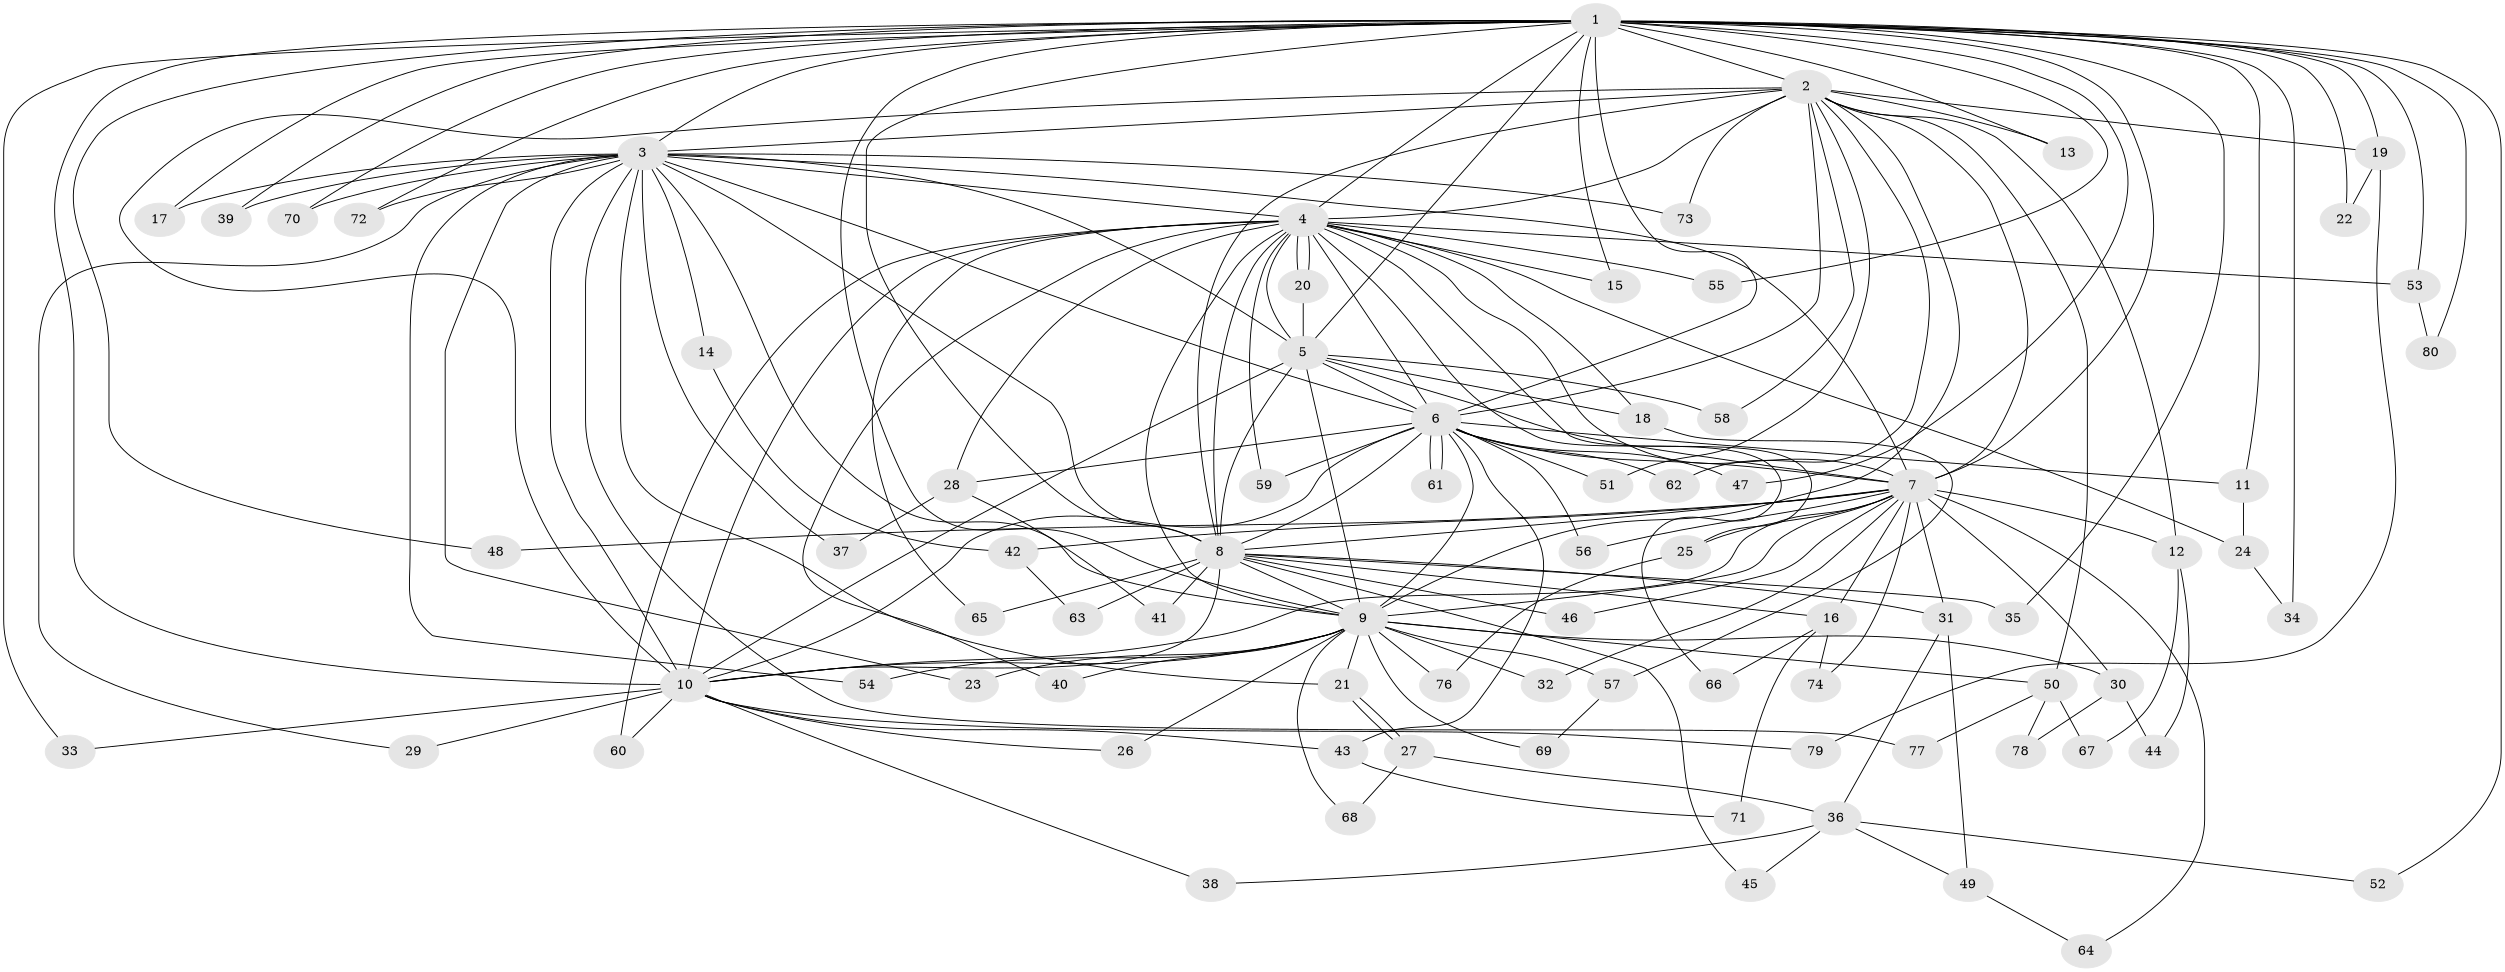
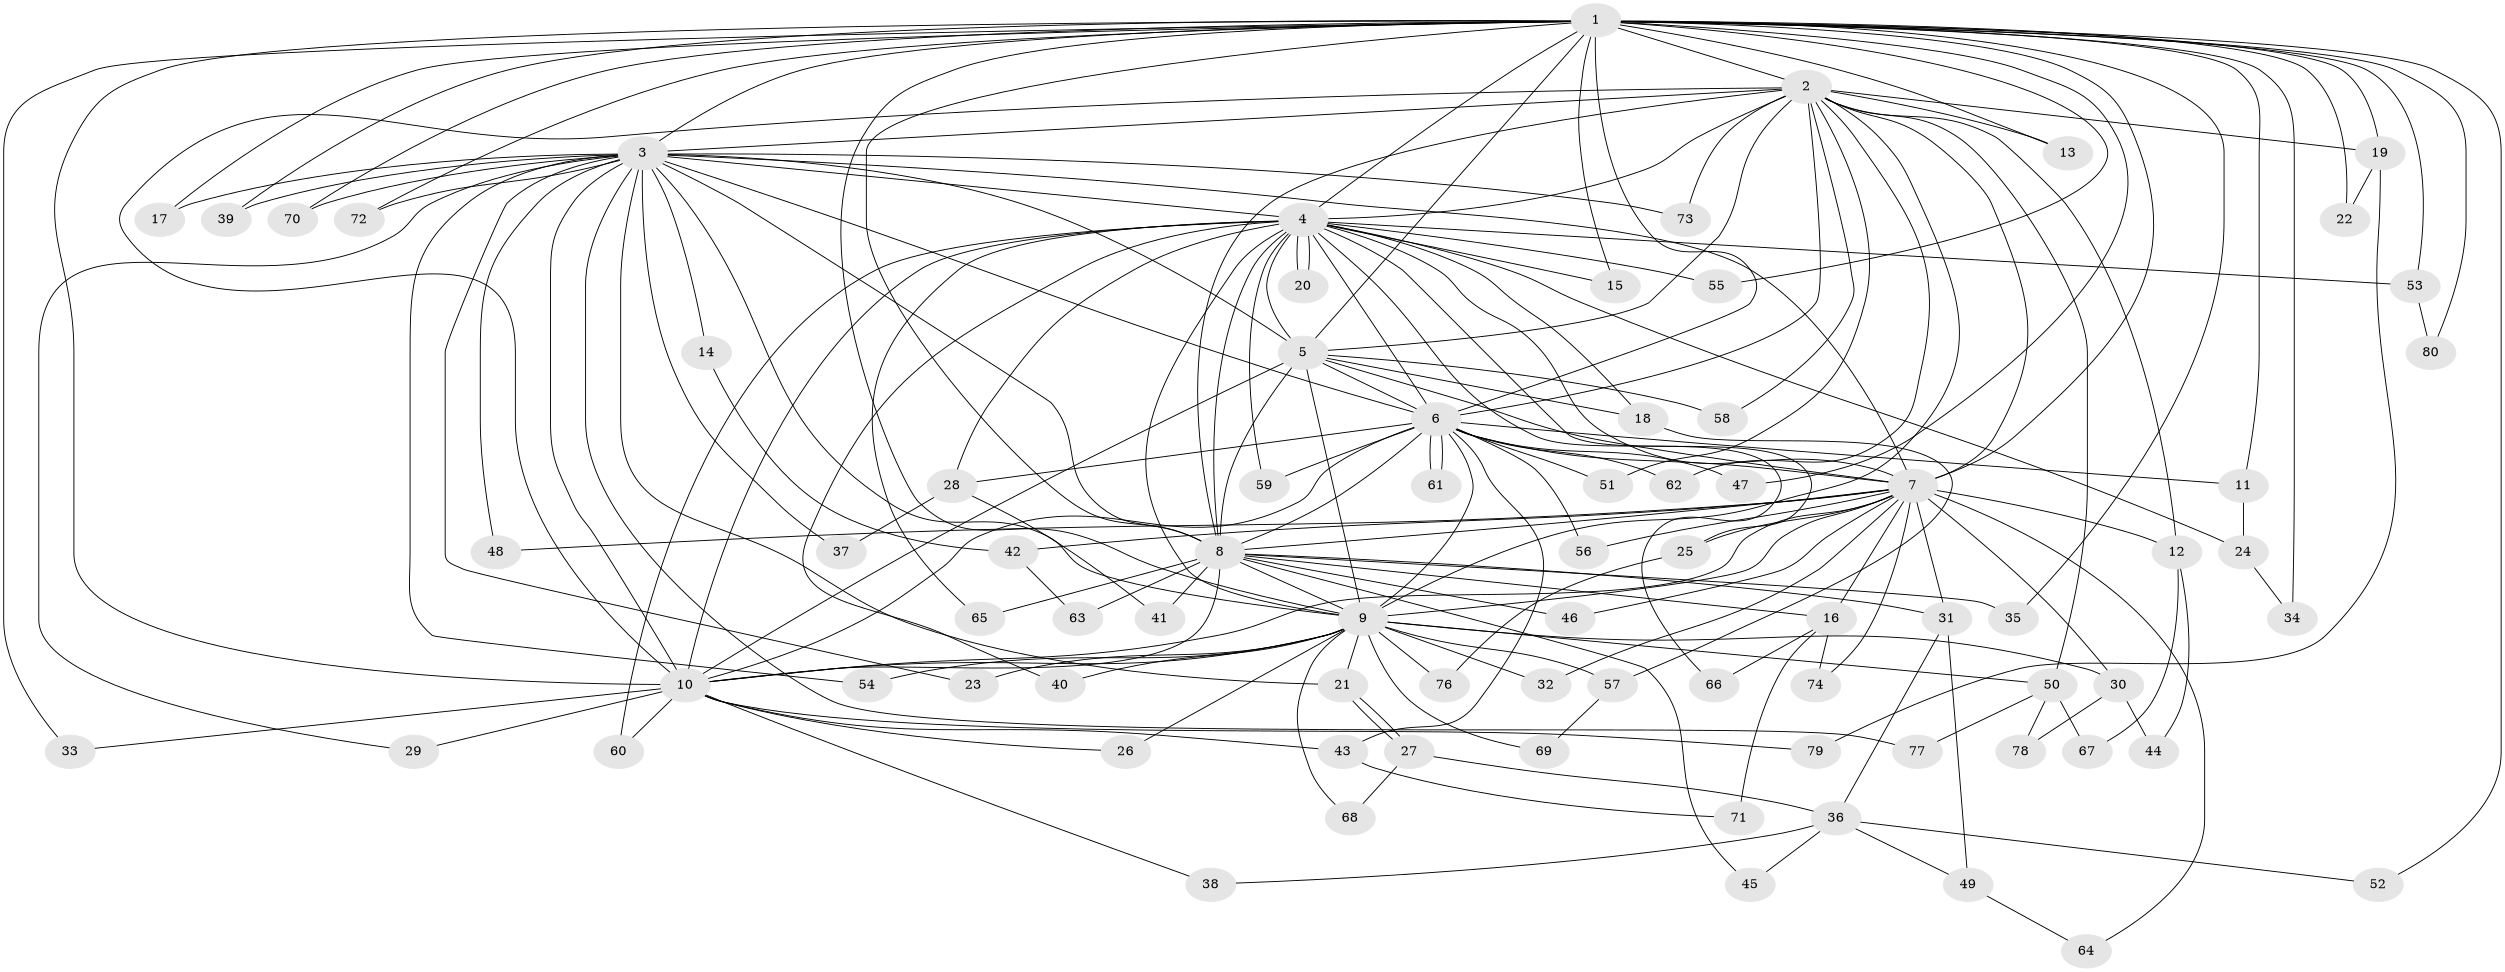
edge "1" -- "48": now "3" -- "48"
edge "20" -- "5": now "2" -- "5"
